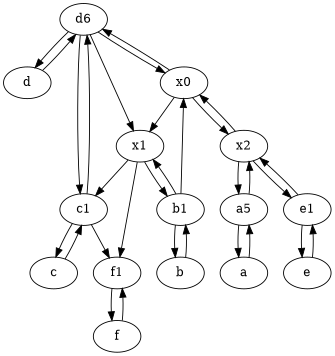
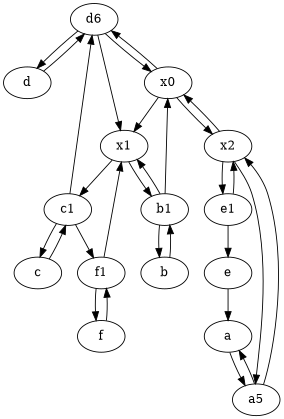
edge "d6" -> "c1": removed
edge "x1" -> "f1": reversed
edge "e" -> "e1": now "e" -> "a"
